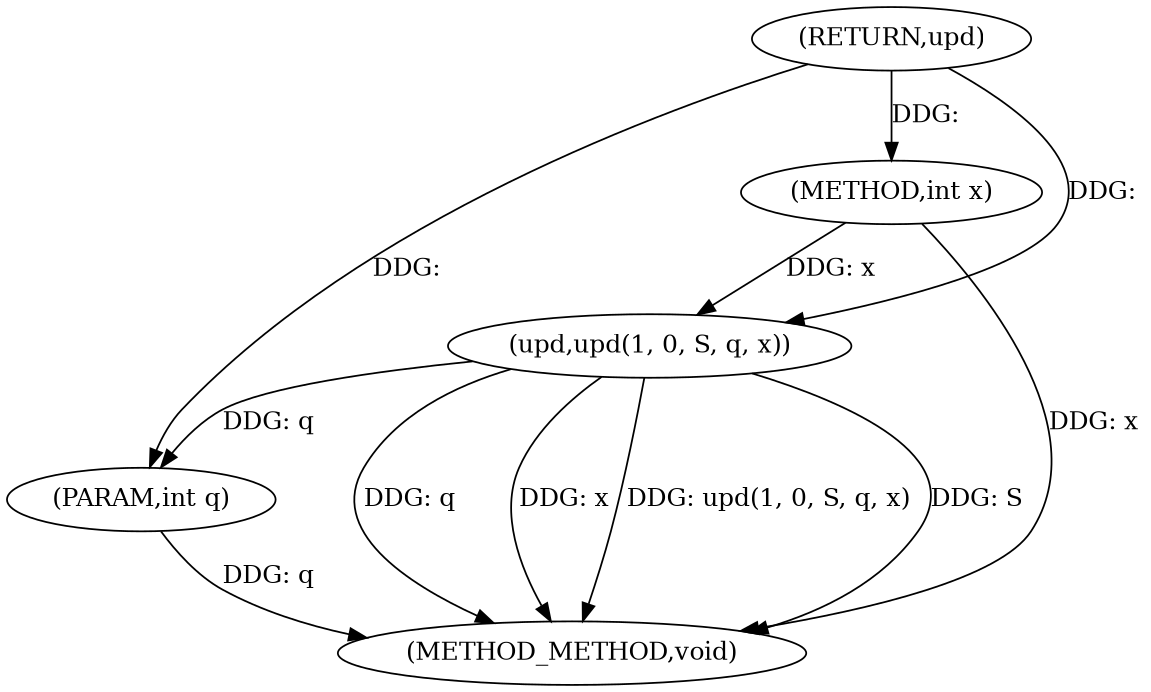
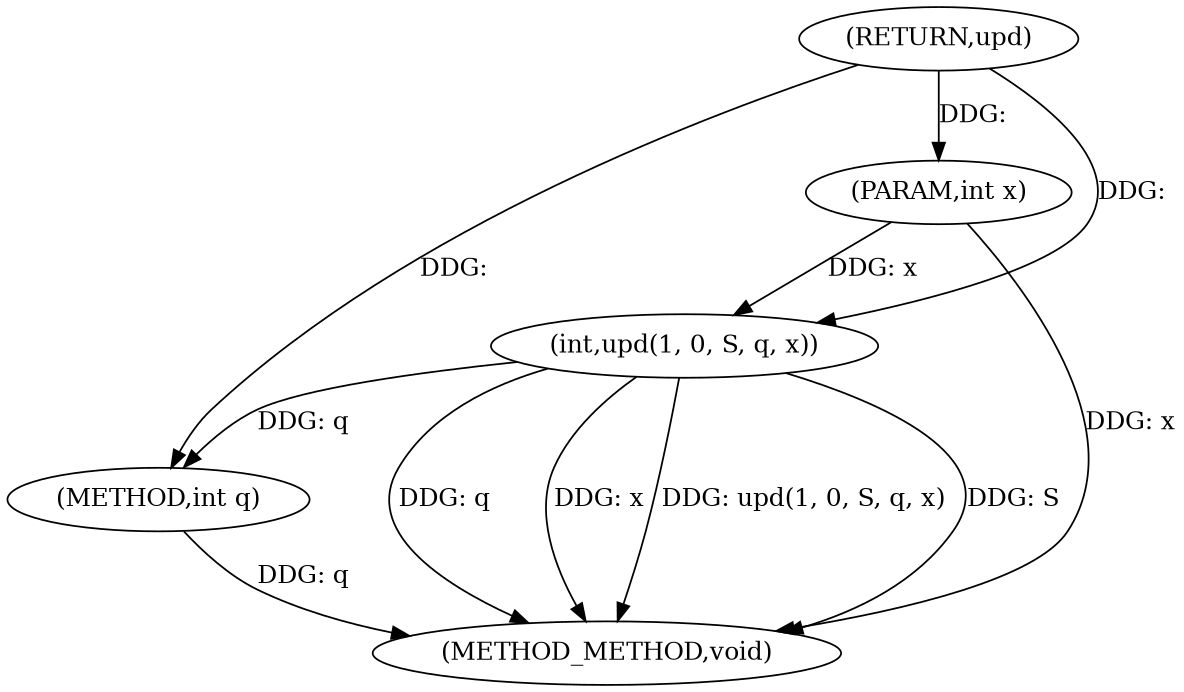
node "(METHOD,int x)": label "(METHOD,int x)" -> "(PARAM,int x)"
node "(upd,upd(1, 0, S, q, x))": label "(upd,upd(1, 0, S, q, x))" -> "(int,upd(1, 0, S, q, x))"
node "(PARAM,int q)": label "(PARAM,int q)" -> "(METHOD,int q)"
